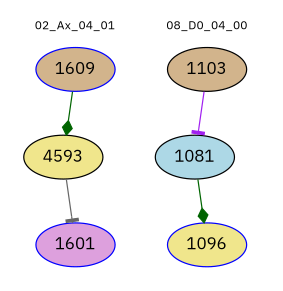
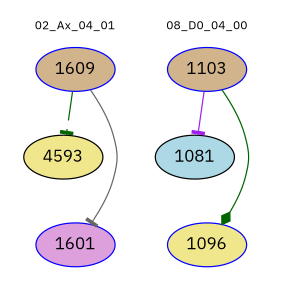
node "1103": color black -> blue
edge "1609" -> "4593": arrowhead diamond -> tee
edge "1081" -> "1096": now "1103" -> "1096"
edge "4593" -> "1601": now "1609" -> "1601"
